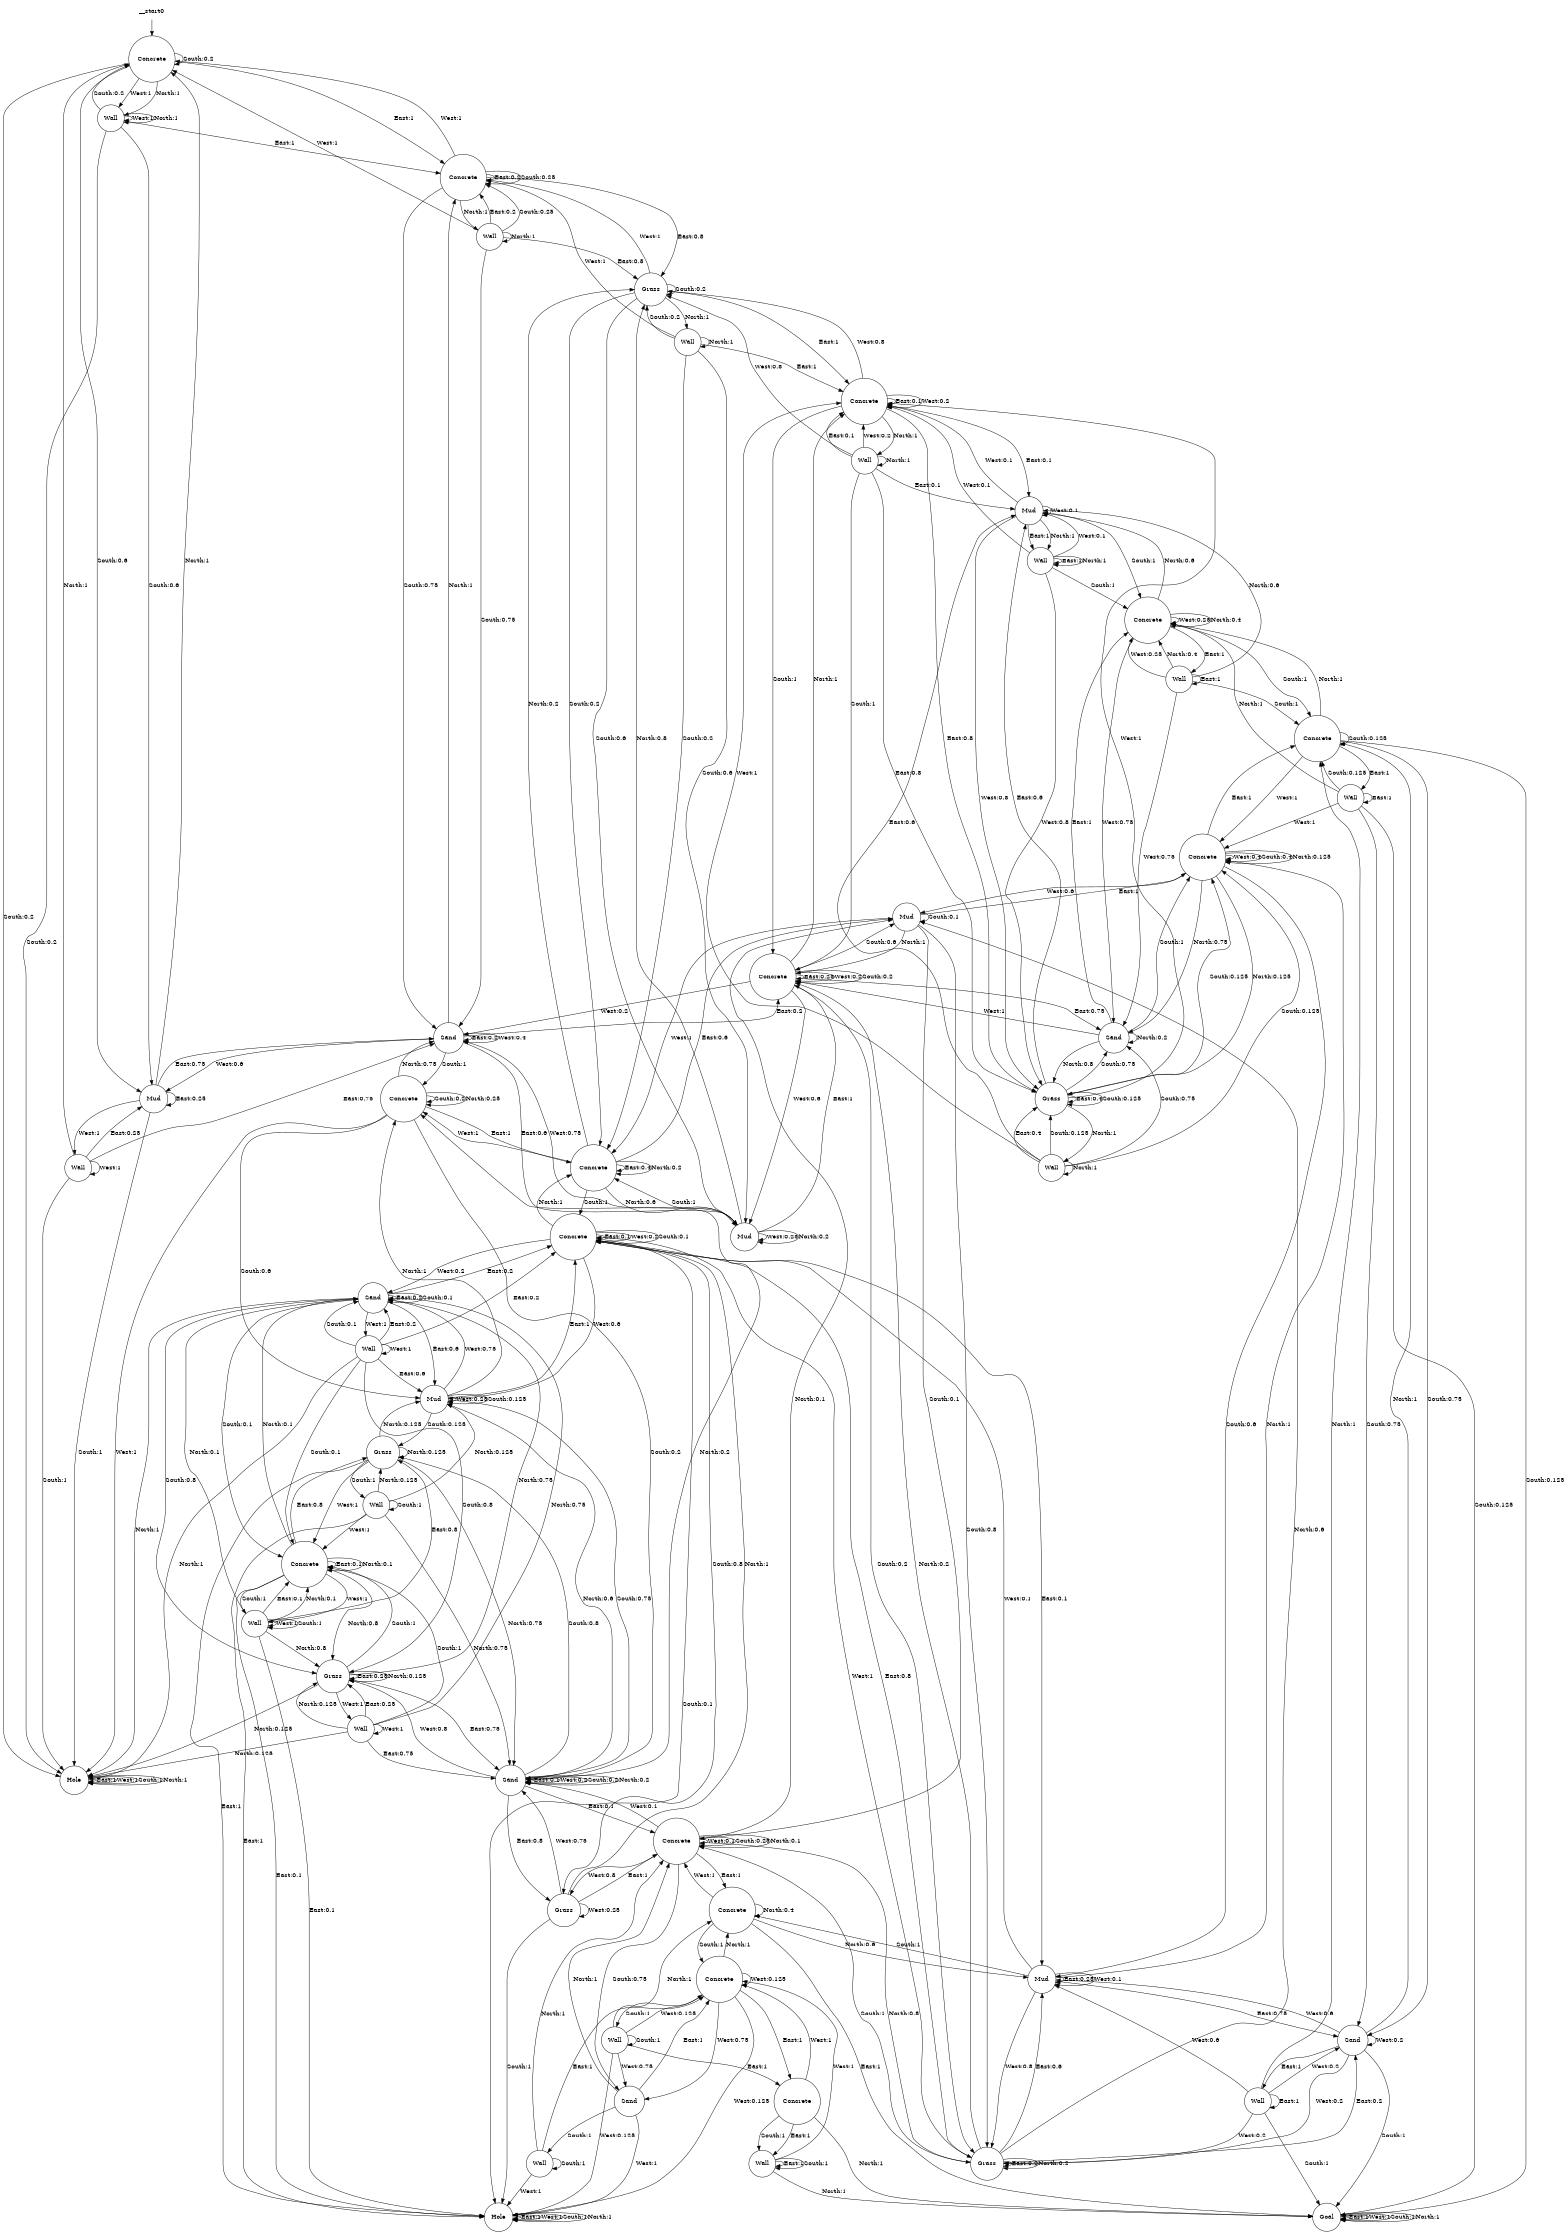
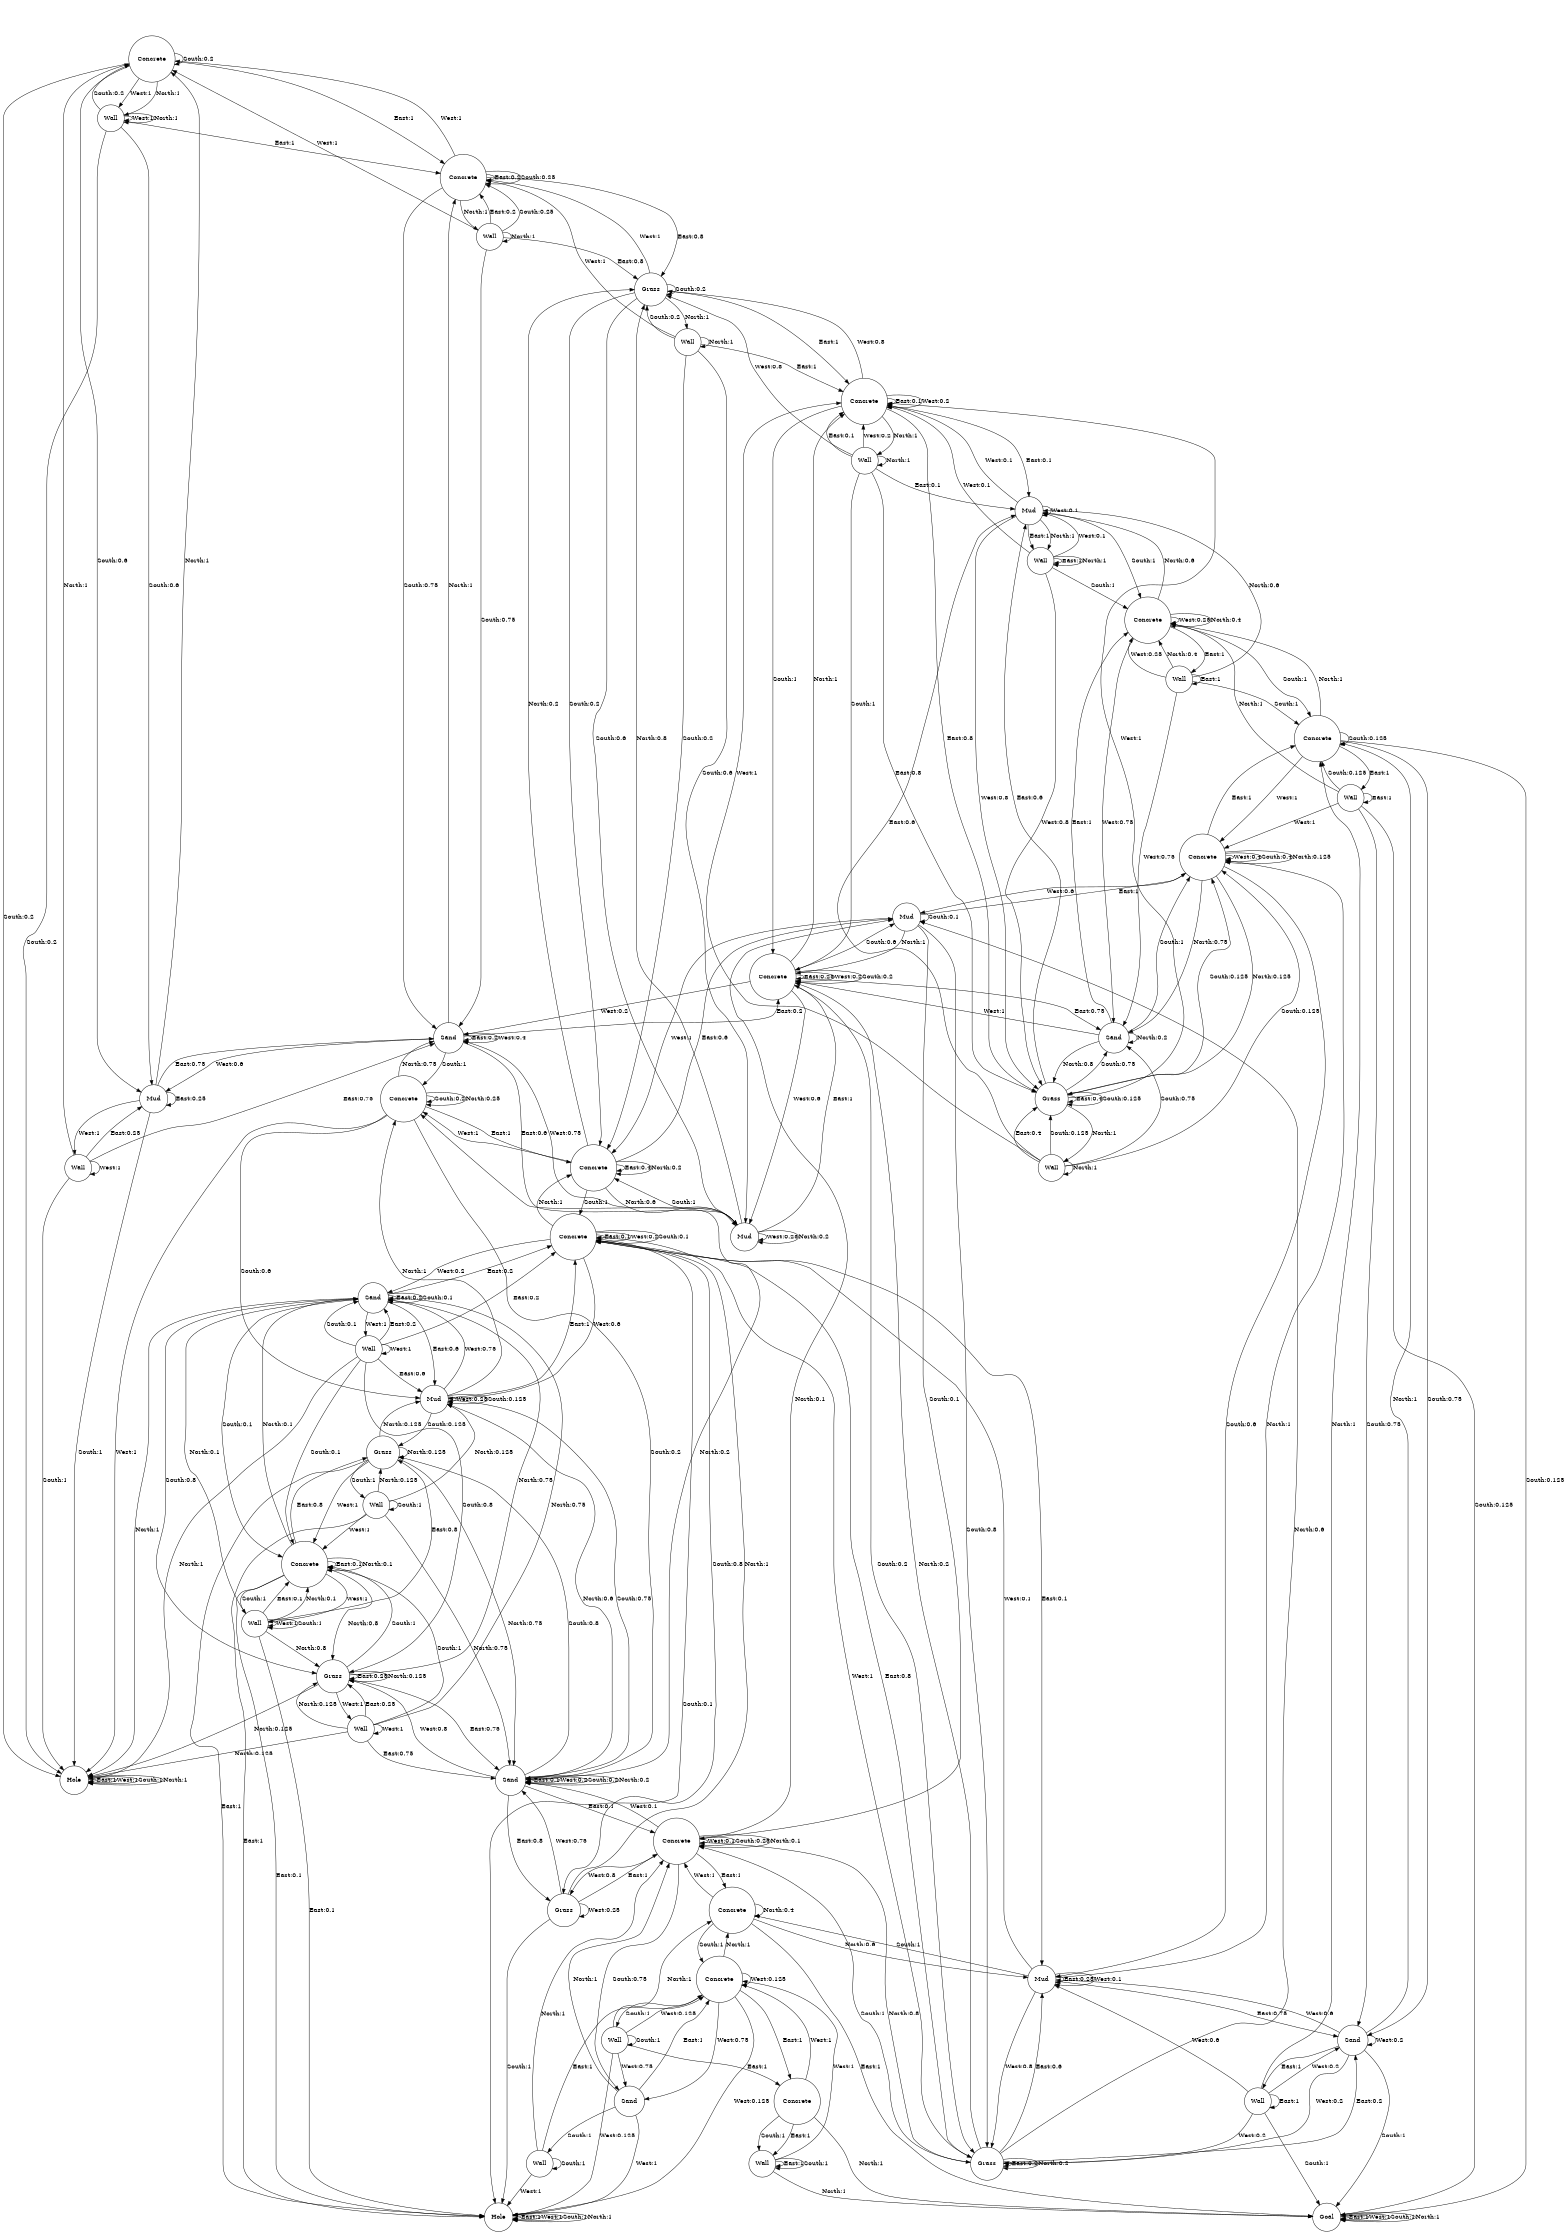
node "__start0": removed
